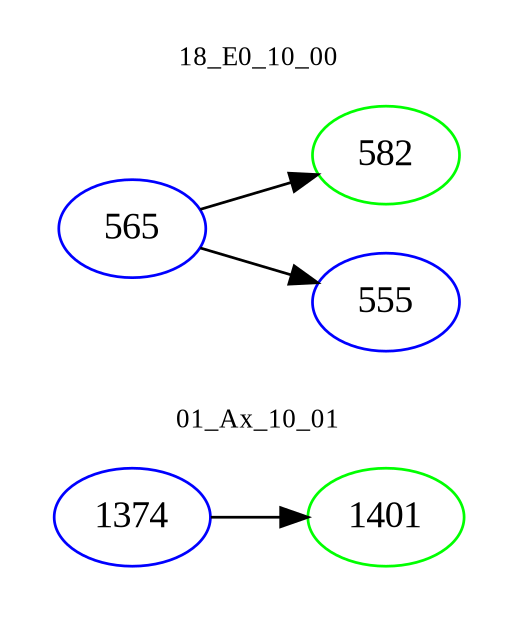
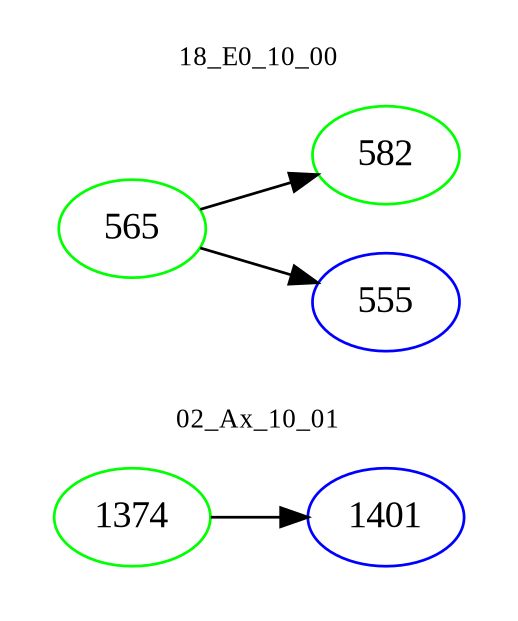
node "565": color blue -> green
cluster "01_Ax_10_01": label "01_Ax_10_01" -> "02_Ax_10_01"
node "1374": color blue -> green
node "1401": color green -> blue
